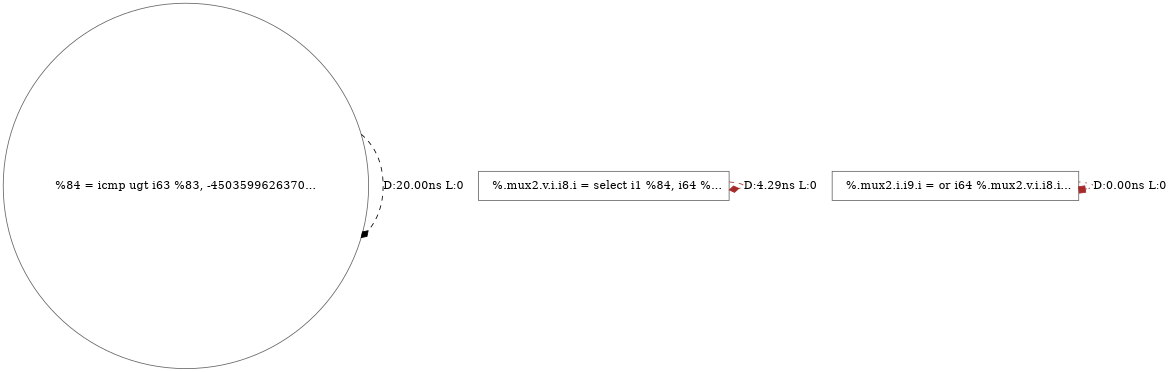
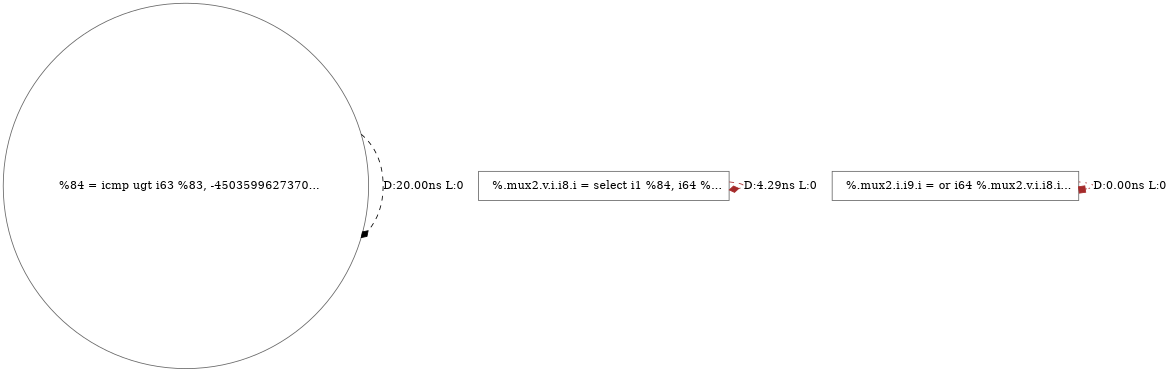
node "%84 = icmp ugt i63 %83, -4503599626370...": label "%84 = icmp ugt i63 %83, -4503599626370..." -> "%84 = icmp ugt i63 %83, -4503599627370..."
